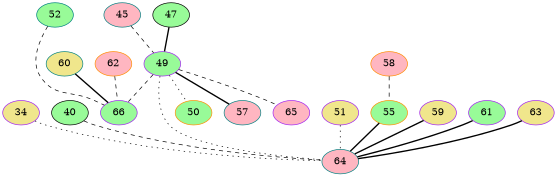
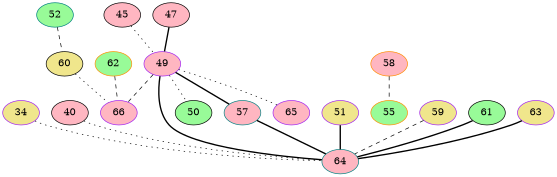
node "45": color teal -> black
node "47": fillcolor palegreen -> lightpink
edge "45" -- "49": style dashed -> dotted
node "60": color teal -> black
node "62": fillcolor lightpink -> palegreen
node "49": fillcolor palegreen -> lightpink
edge "52" -- "66": now "52" -- "60"
edge "49" -- "65": style dashed -> dotted
edge "60" -- "66": style bold -> dotted
node "40": fillcolor palegreen -> lightpink
node "66": fillcolor palegreen -> lightpink
node "50": color darkorange -> black
node "61": color purple -> black
edge "51" -- "64": style dotted -> bold
edge "55" -- "64": now "57" -- "64"
edge "59" -- "64": style bold -> dashed
edge "49" -- "64": style dotted -> bold
edge "40" -- "64": style dashed -> dotted
